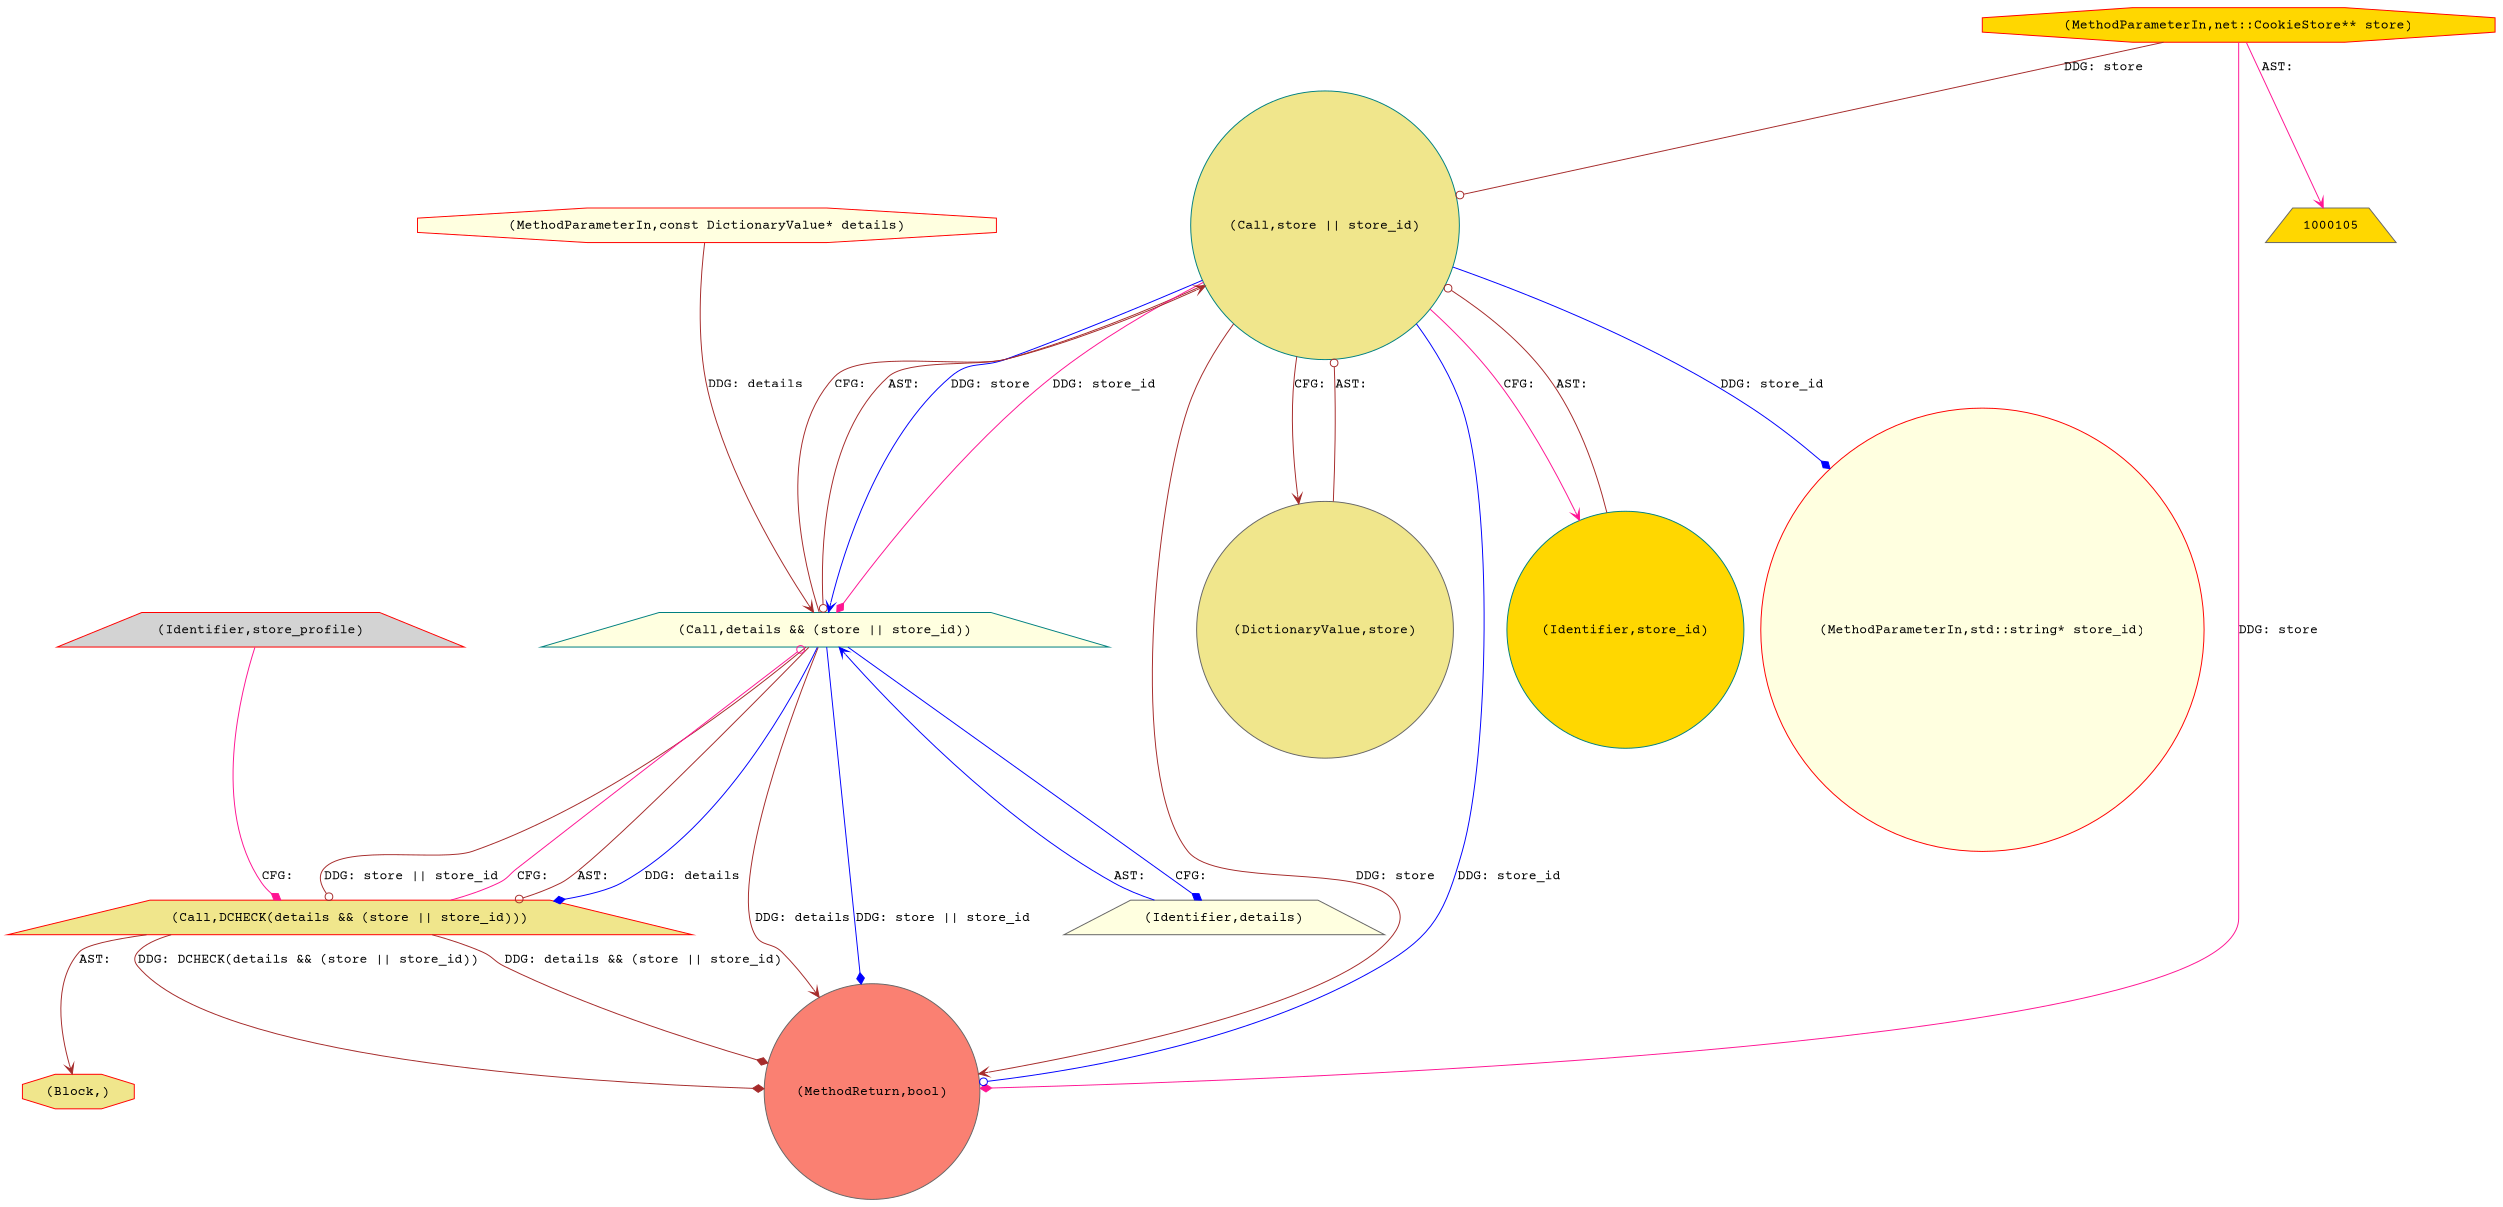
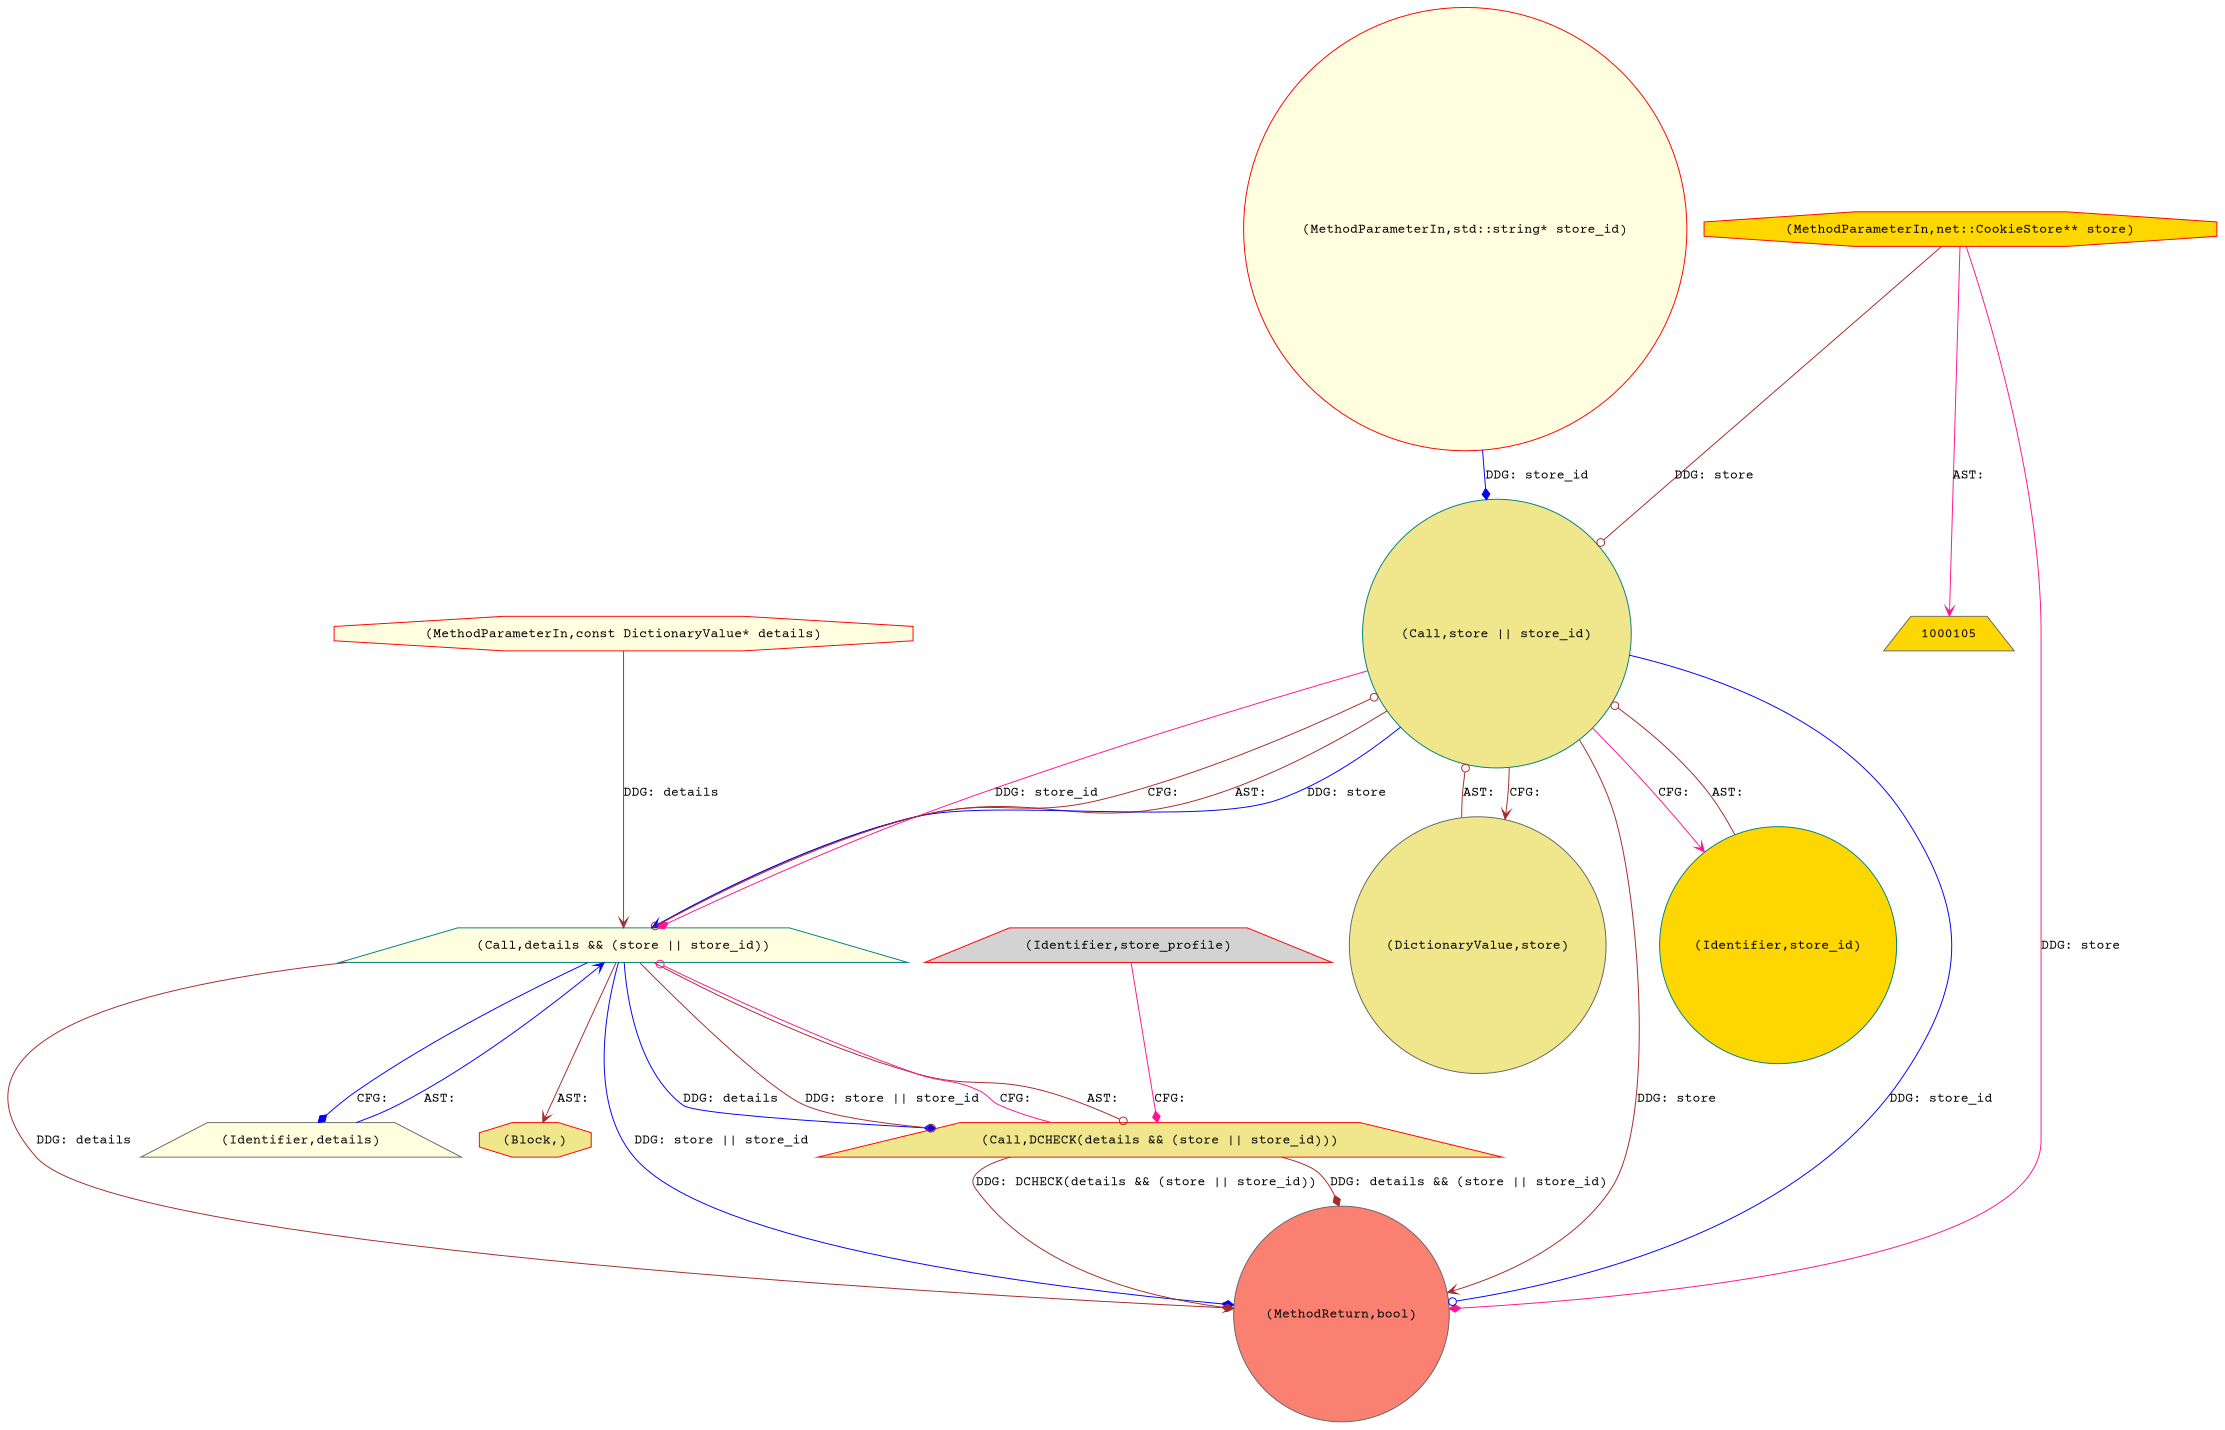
edge "(Call,store || store_id)" -> "(MethodParameterIn,std::string* store_id)": reversed
edge "(Call,details && (store || store_id))" -> "(Call,store || store_id)": arrowhead vee -> odot
edge "(Call,DCHECK(details && (store || store_id)))" -> "(Block,)": now "(Call,details && (store || store_id))" -> "(Block,)"
